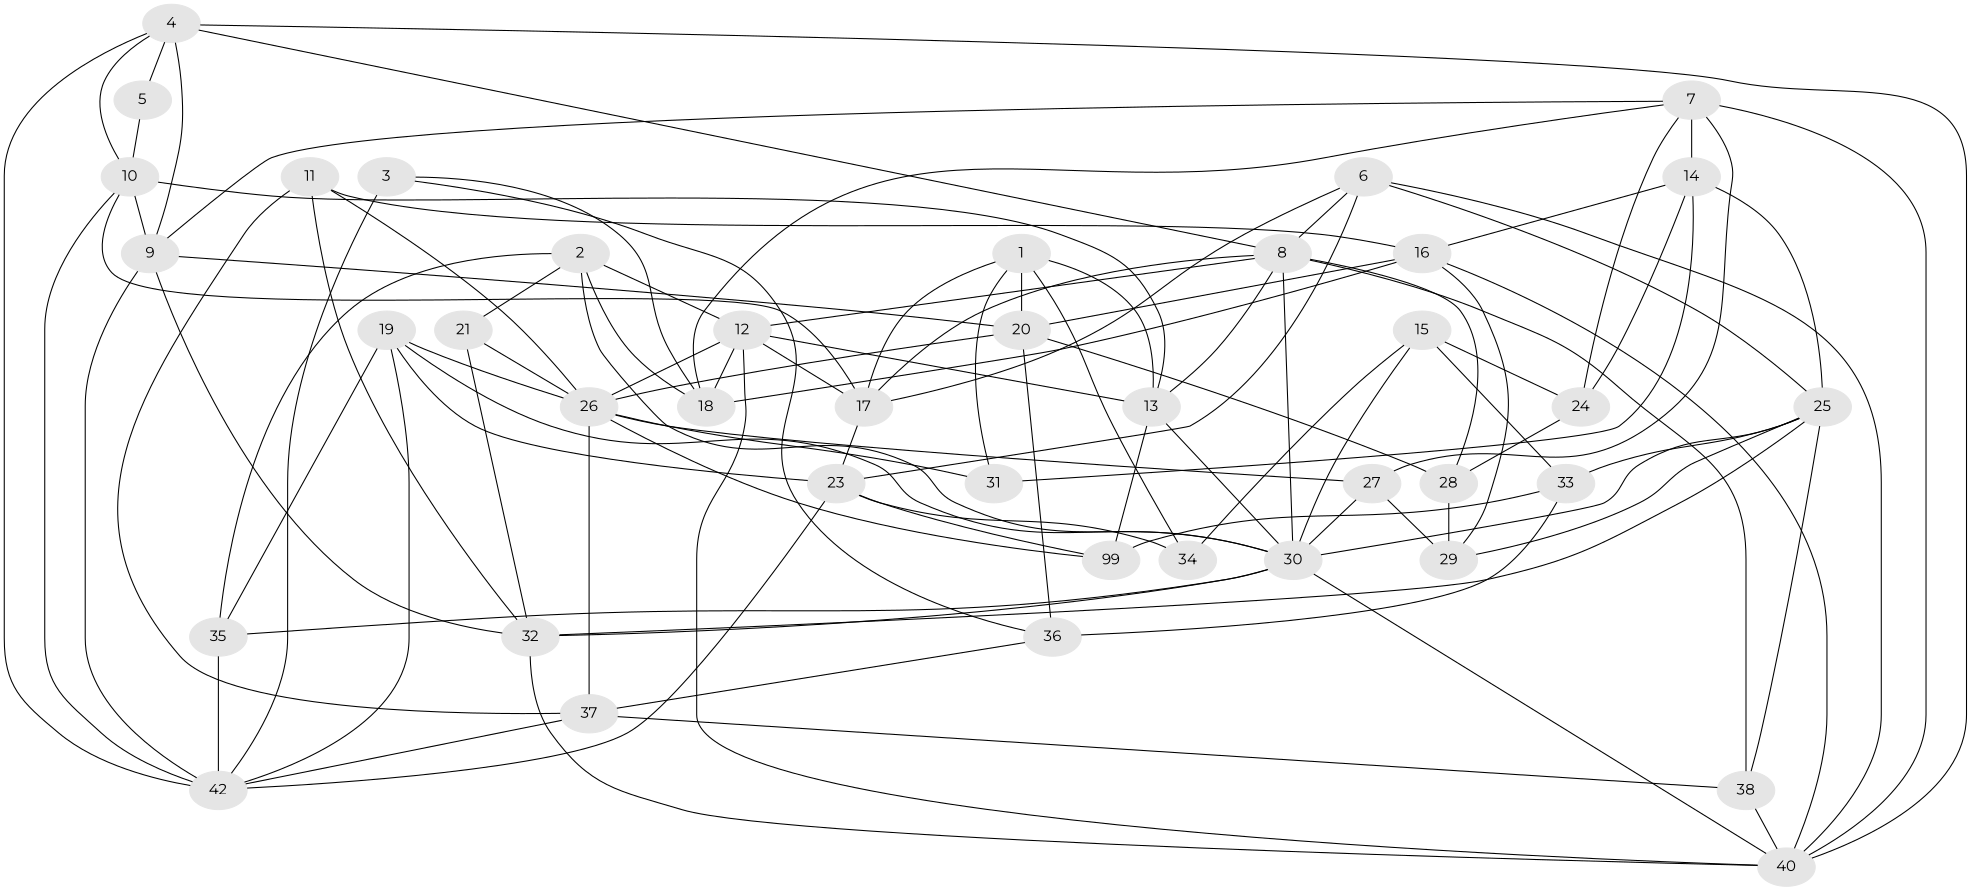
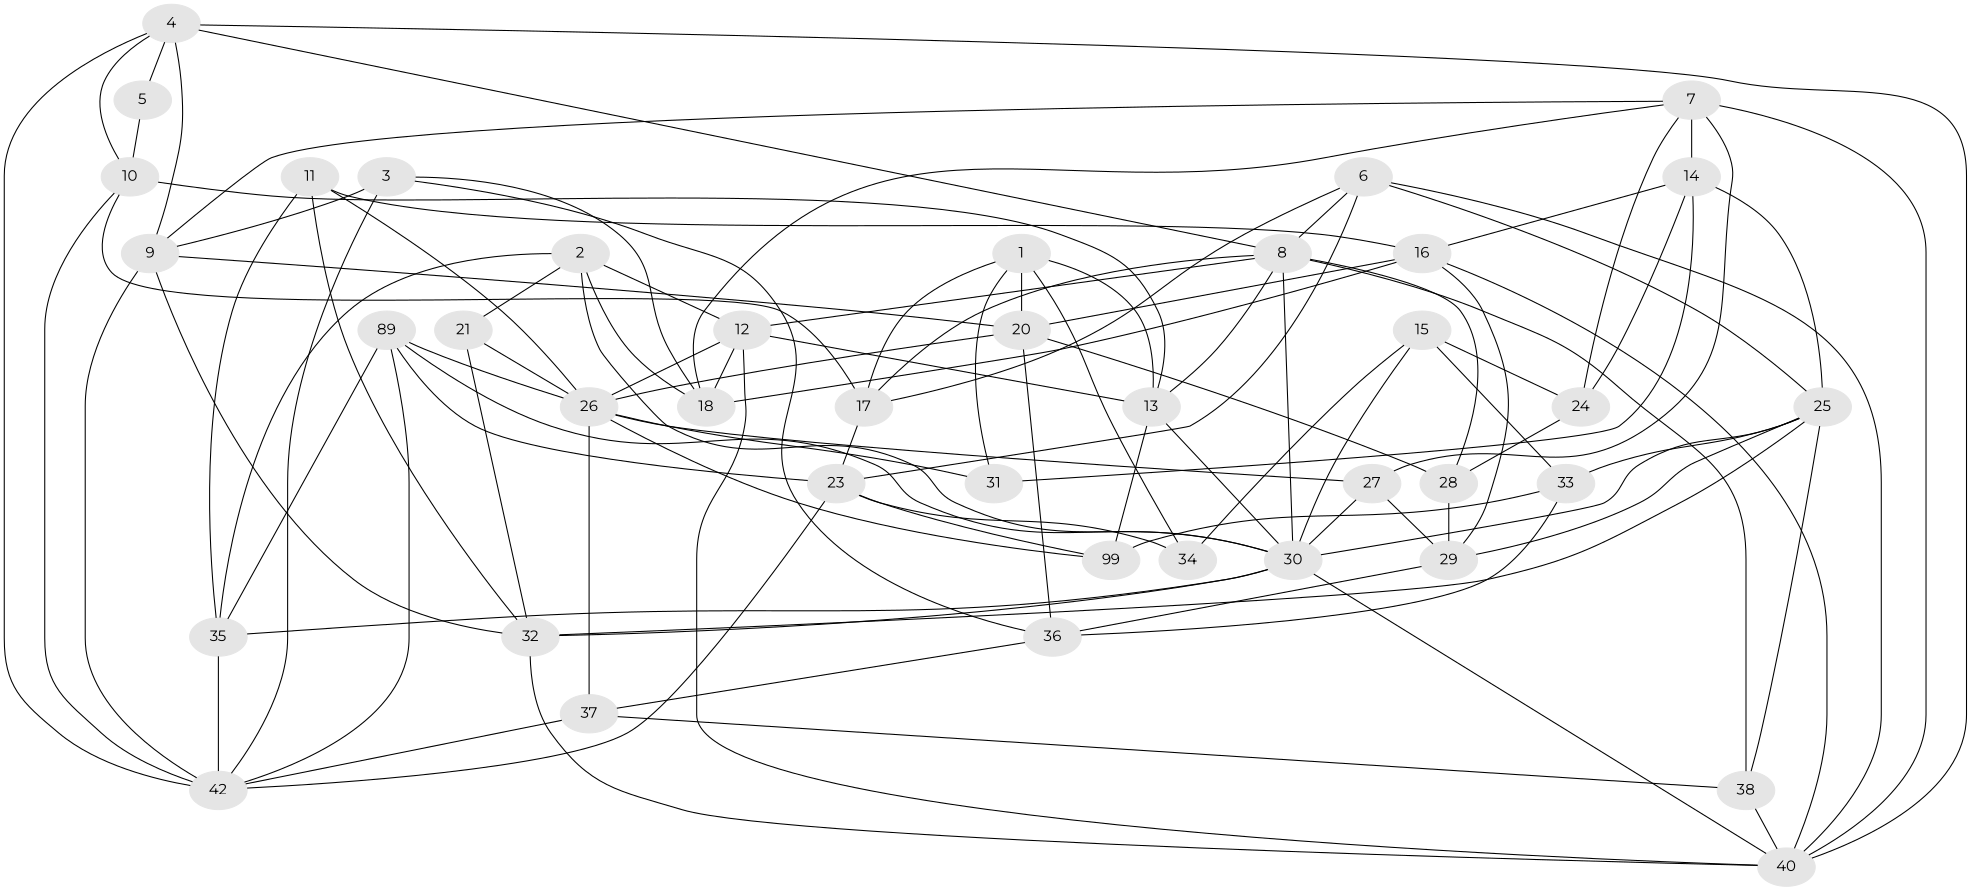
edge "10" -- "9": now "3" -- "9"
node "19": label "19" -> "89"
edge "12" -- "17": removed
edge "29" -- "36": added
edge "11" -- "37": now "11" -- "35"
